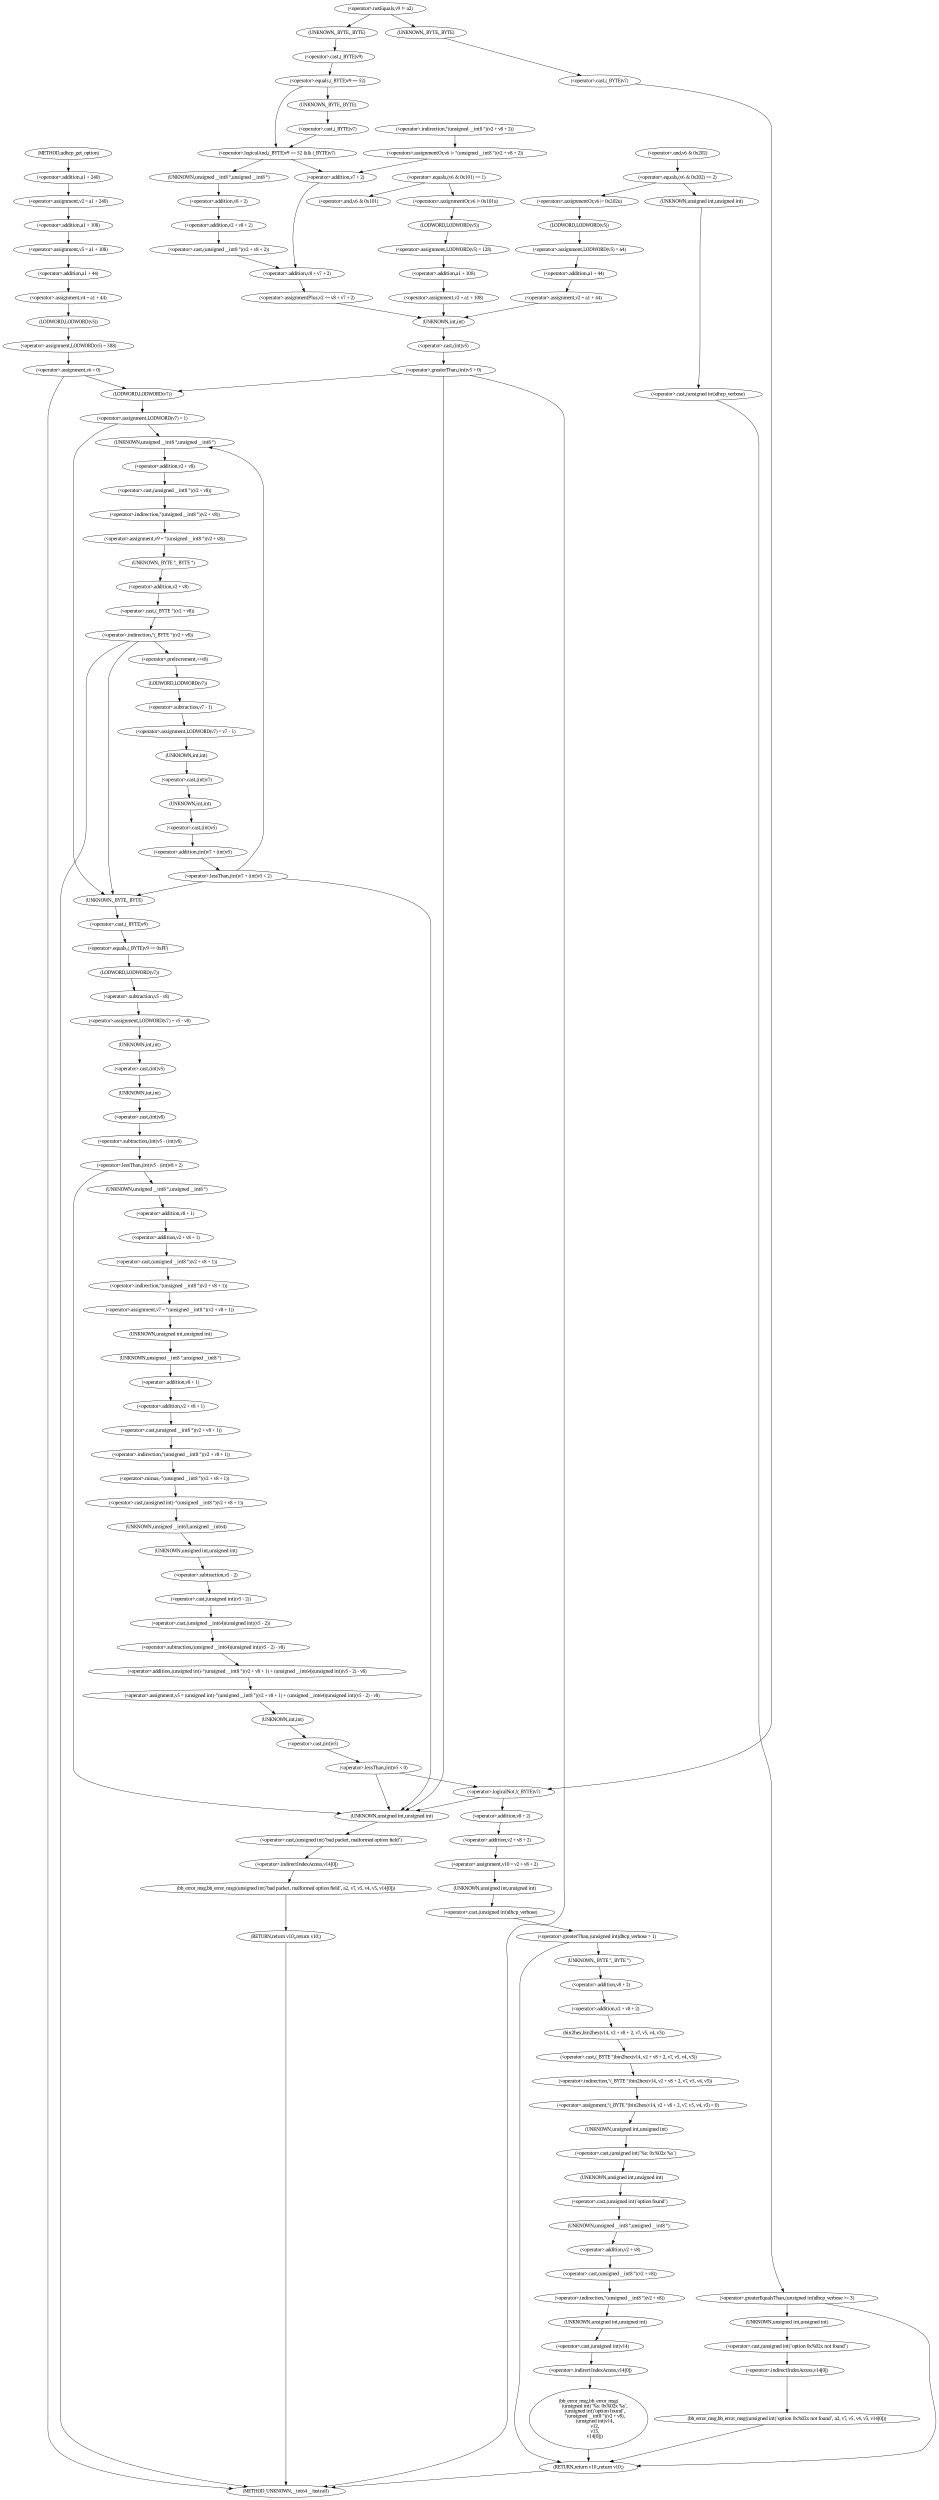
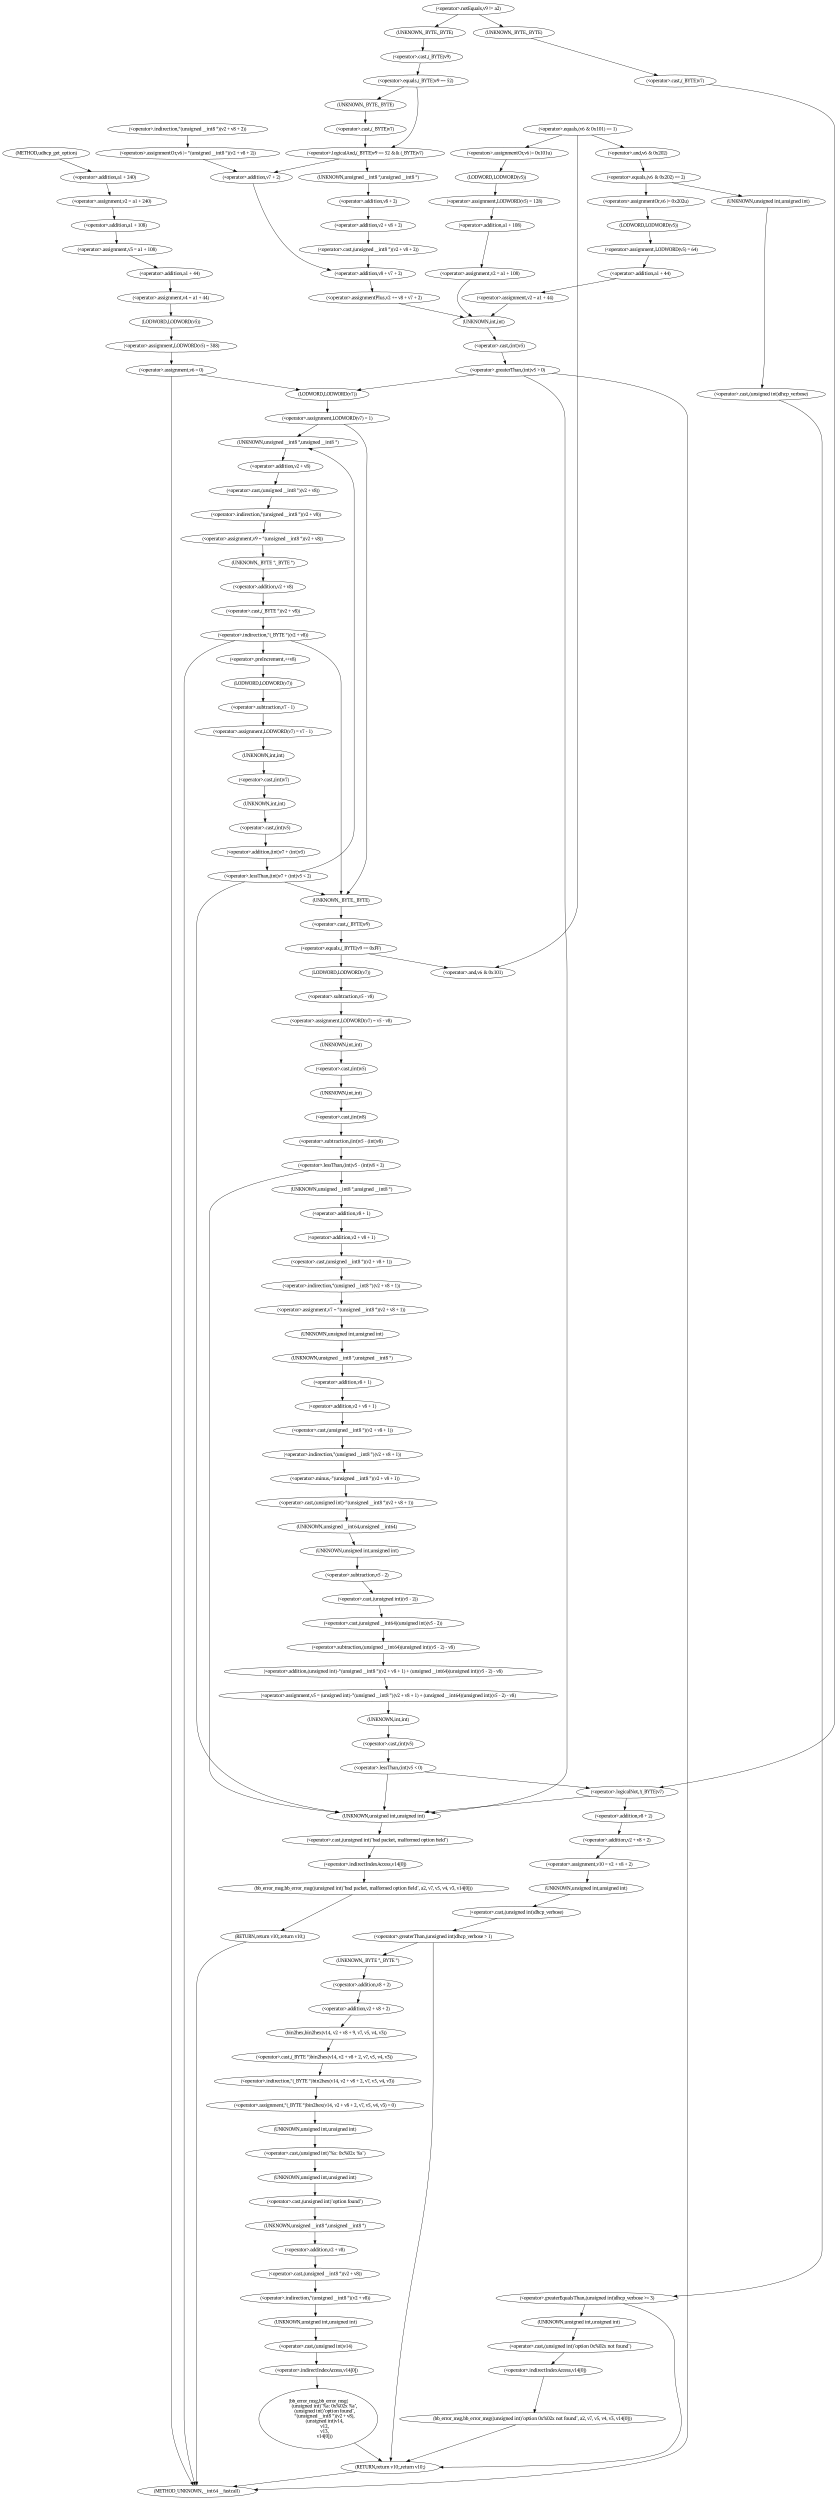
edge "(<operator>.equals,(v6 & 0x101) == 1)" -> "(<operator>.and,v6 & 0x202)": added
edge "(<operator>.equals,(_BYTE)v9 == 0xFF)" -> "(<operator>.and,v6 & 0x101)": added
node "(UNKNOWN,unsigned __int63,unsigned __int64)": label "(UNKNOWN,unsigned __int63,unsigned __int64)" -> "(UNKNOWN,unsigned __int64,unsigned __int64)"
node "(bin2hex,bin2hex(v14, v2 + v8 + 2, v7, v5, v4, v3))": label "(bin2hex,bin2hex(v14, v2 + v8 + 2, v7, v5, v4, v3))" -> "(bin2hex,bin2hex(v14, v2 + v8 + 9, v7, v5, v4, v3))"
